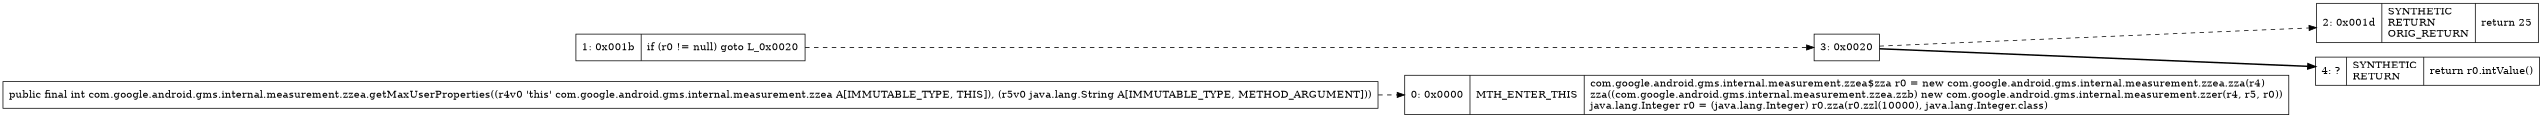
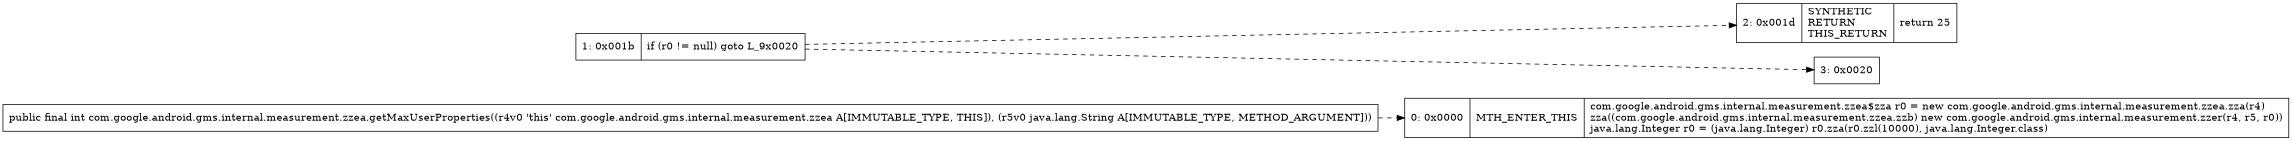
node "2: 0x001d": text "ORIG_RETURN" -> "THIS_RETURN"
edge "3: 0x0020" -> "2: 0x001d": now "1: 0x001b" -> "2: 0x001d"
node "1: 0x001b": text "if (r0 != null) goto L_0x0020" -> "if (r0 != null) goto L_9x0020"
node "4: ?": removed
